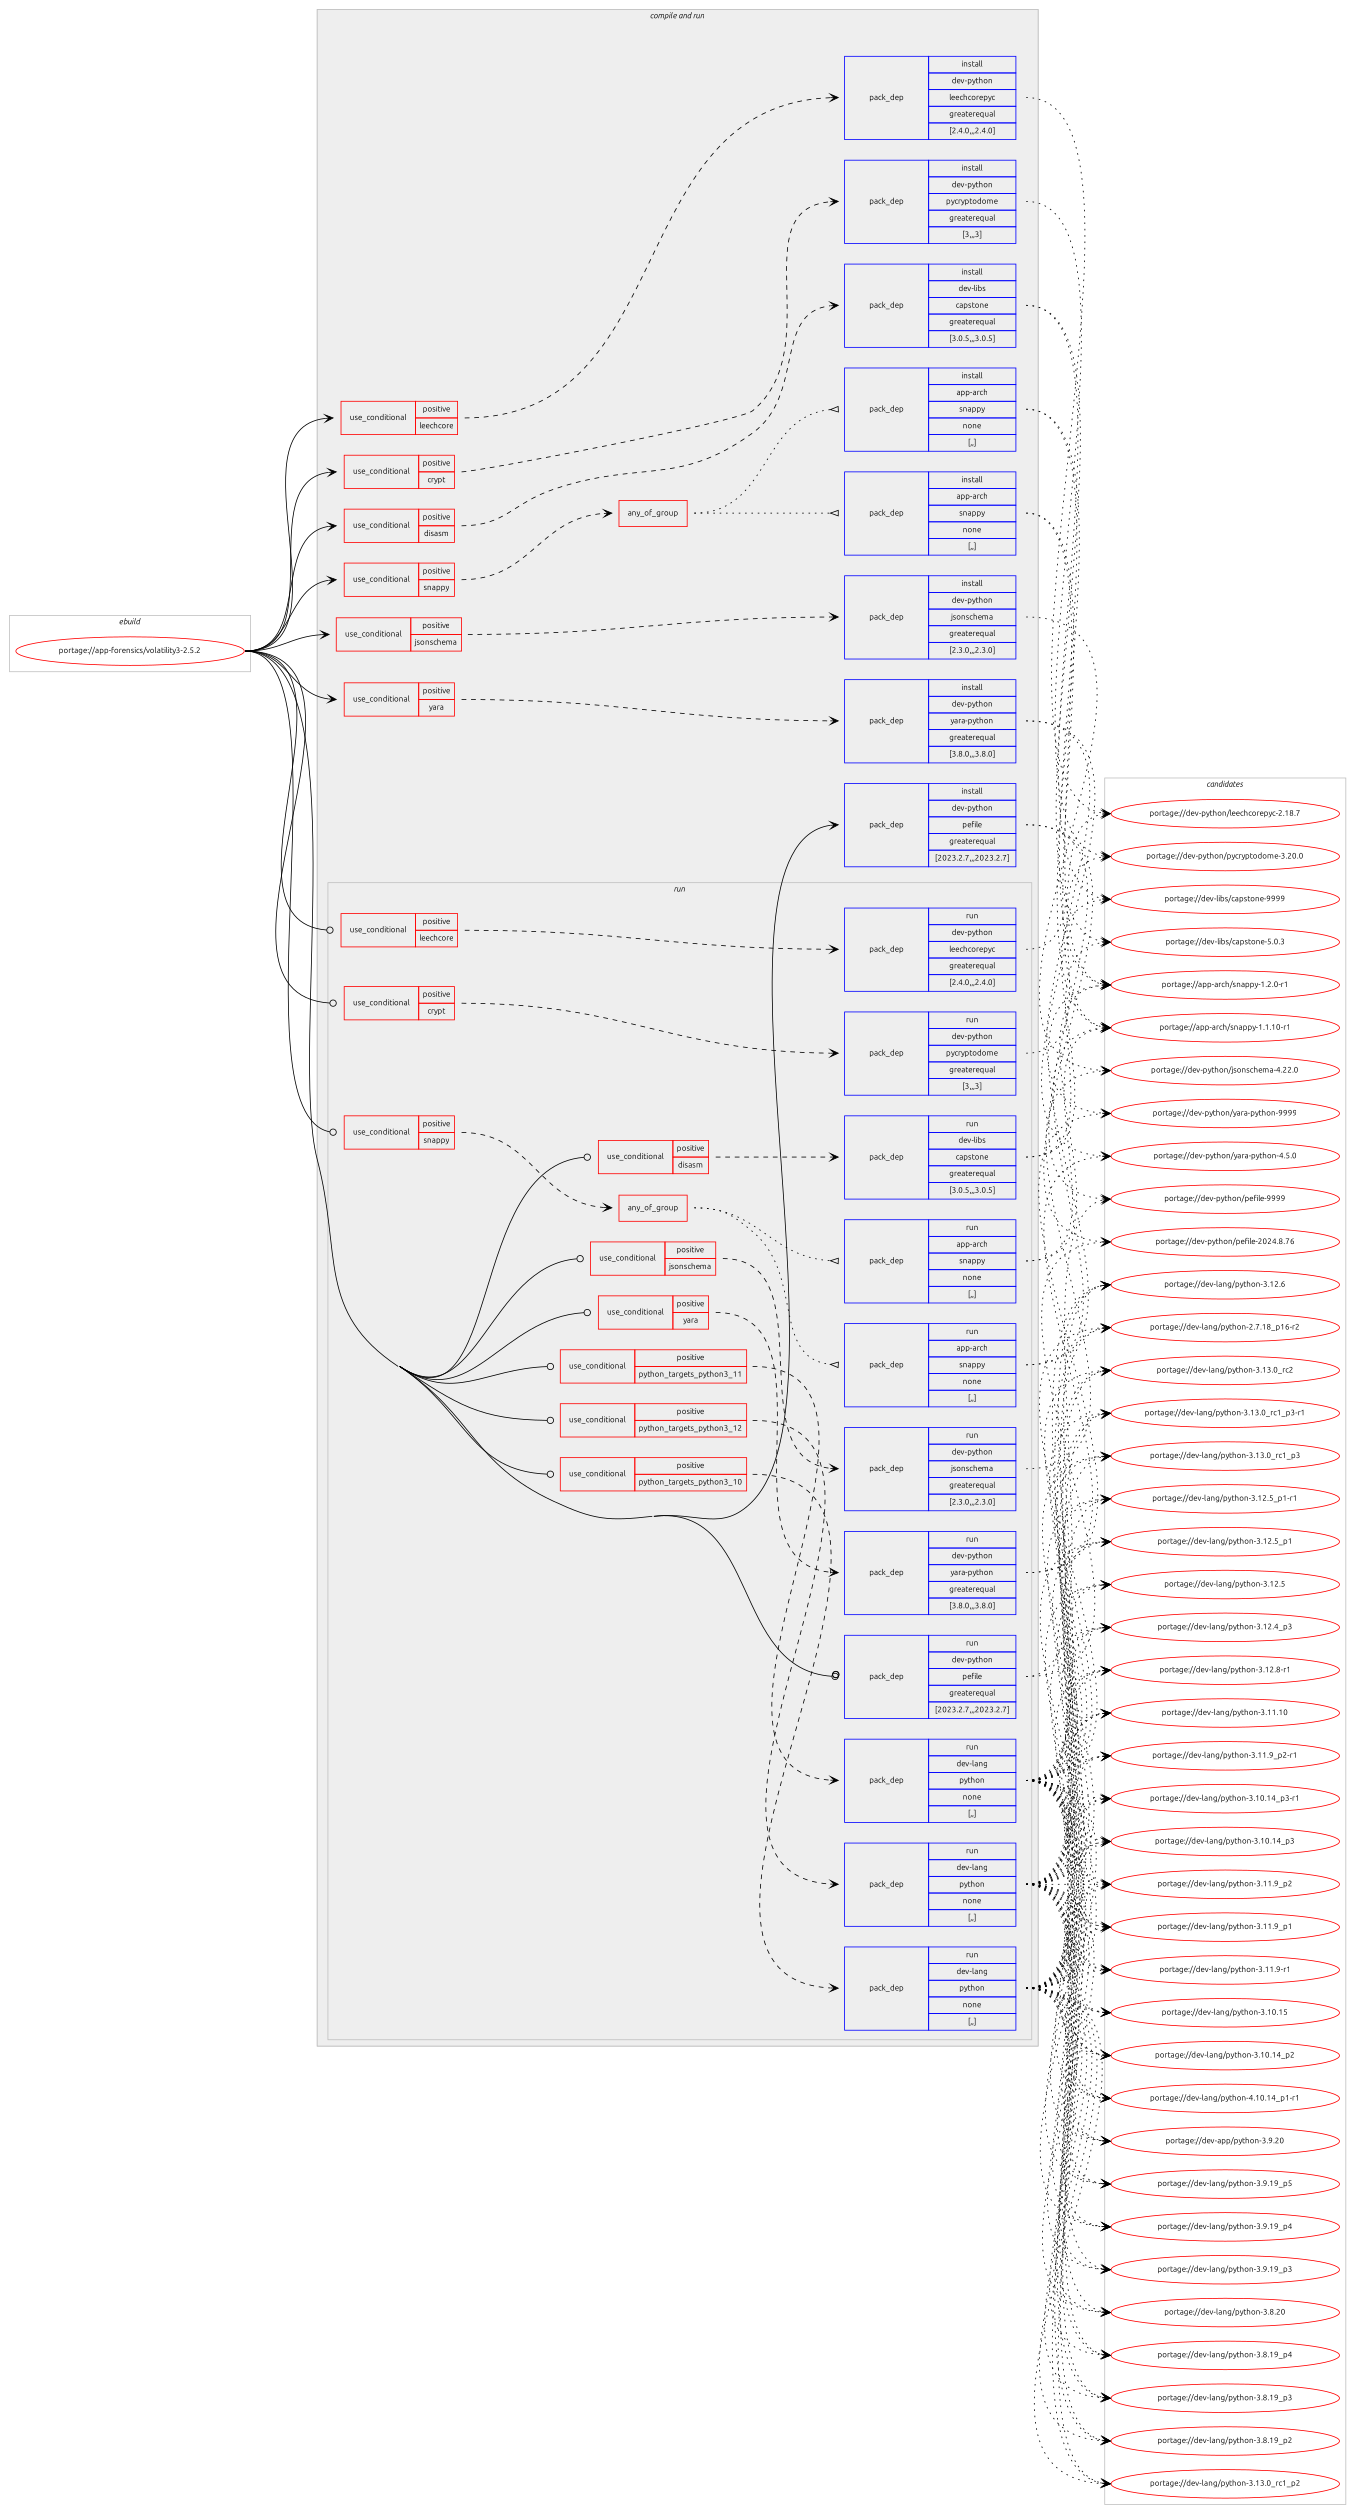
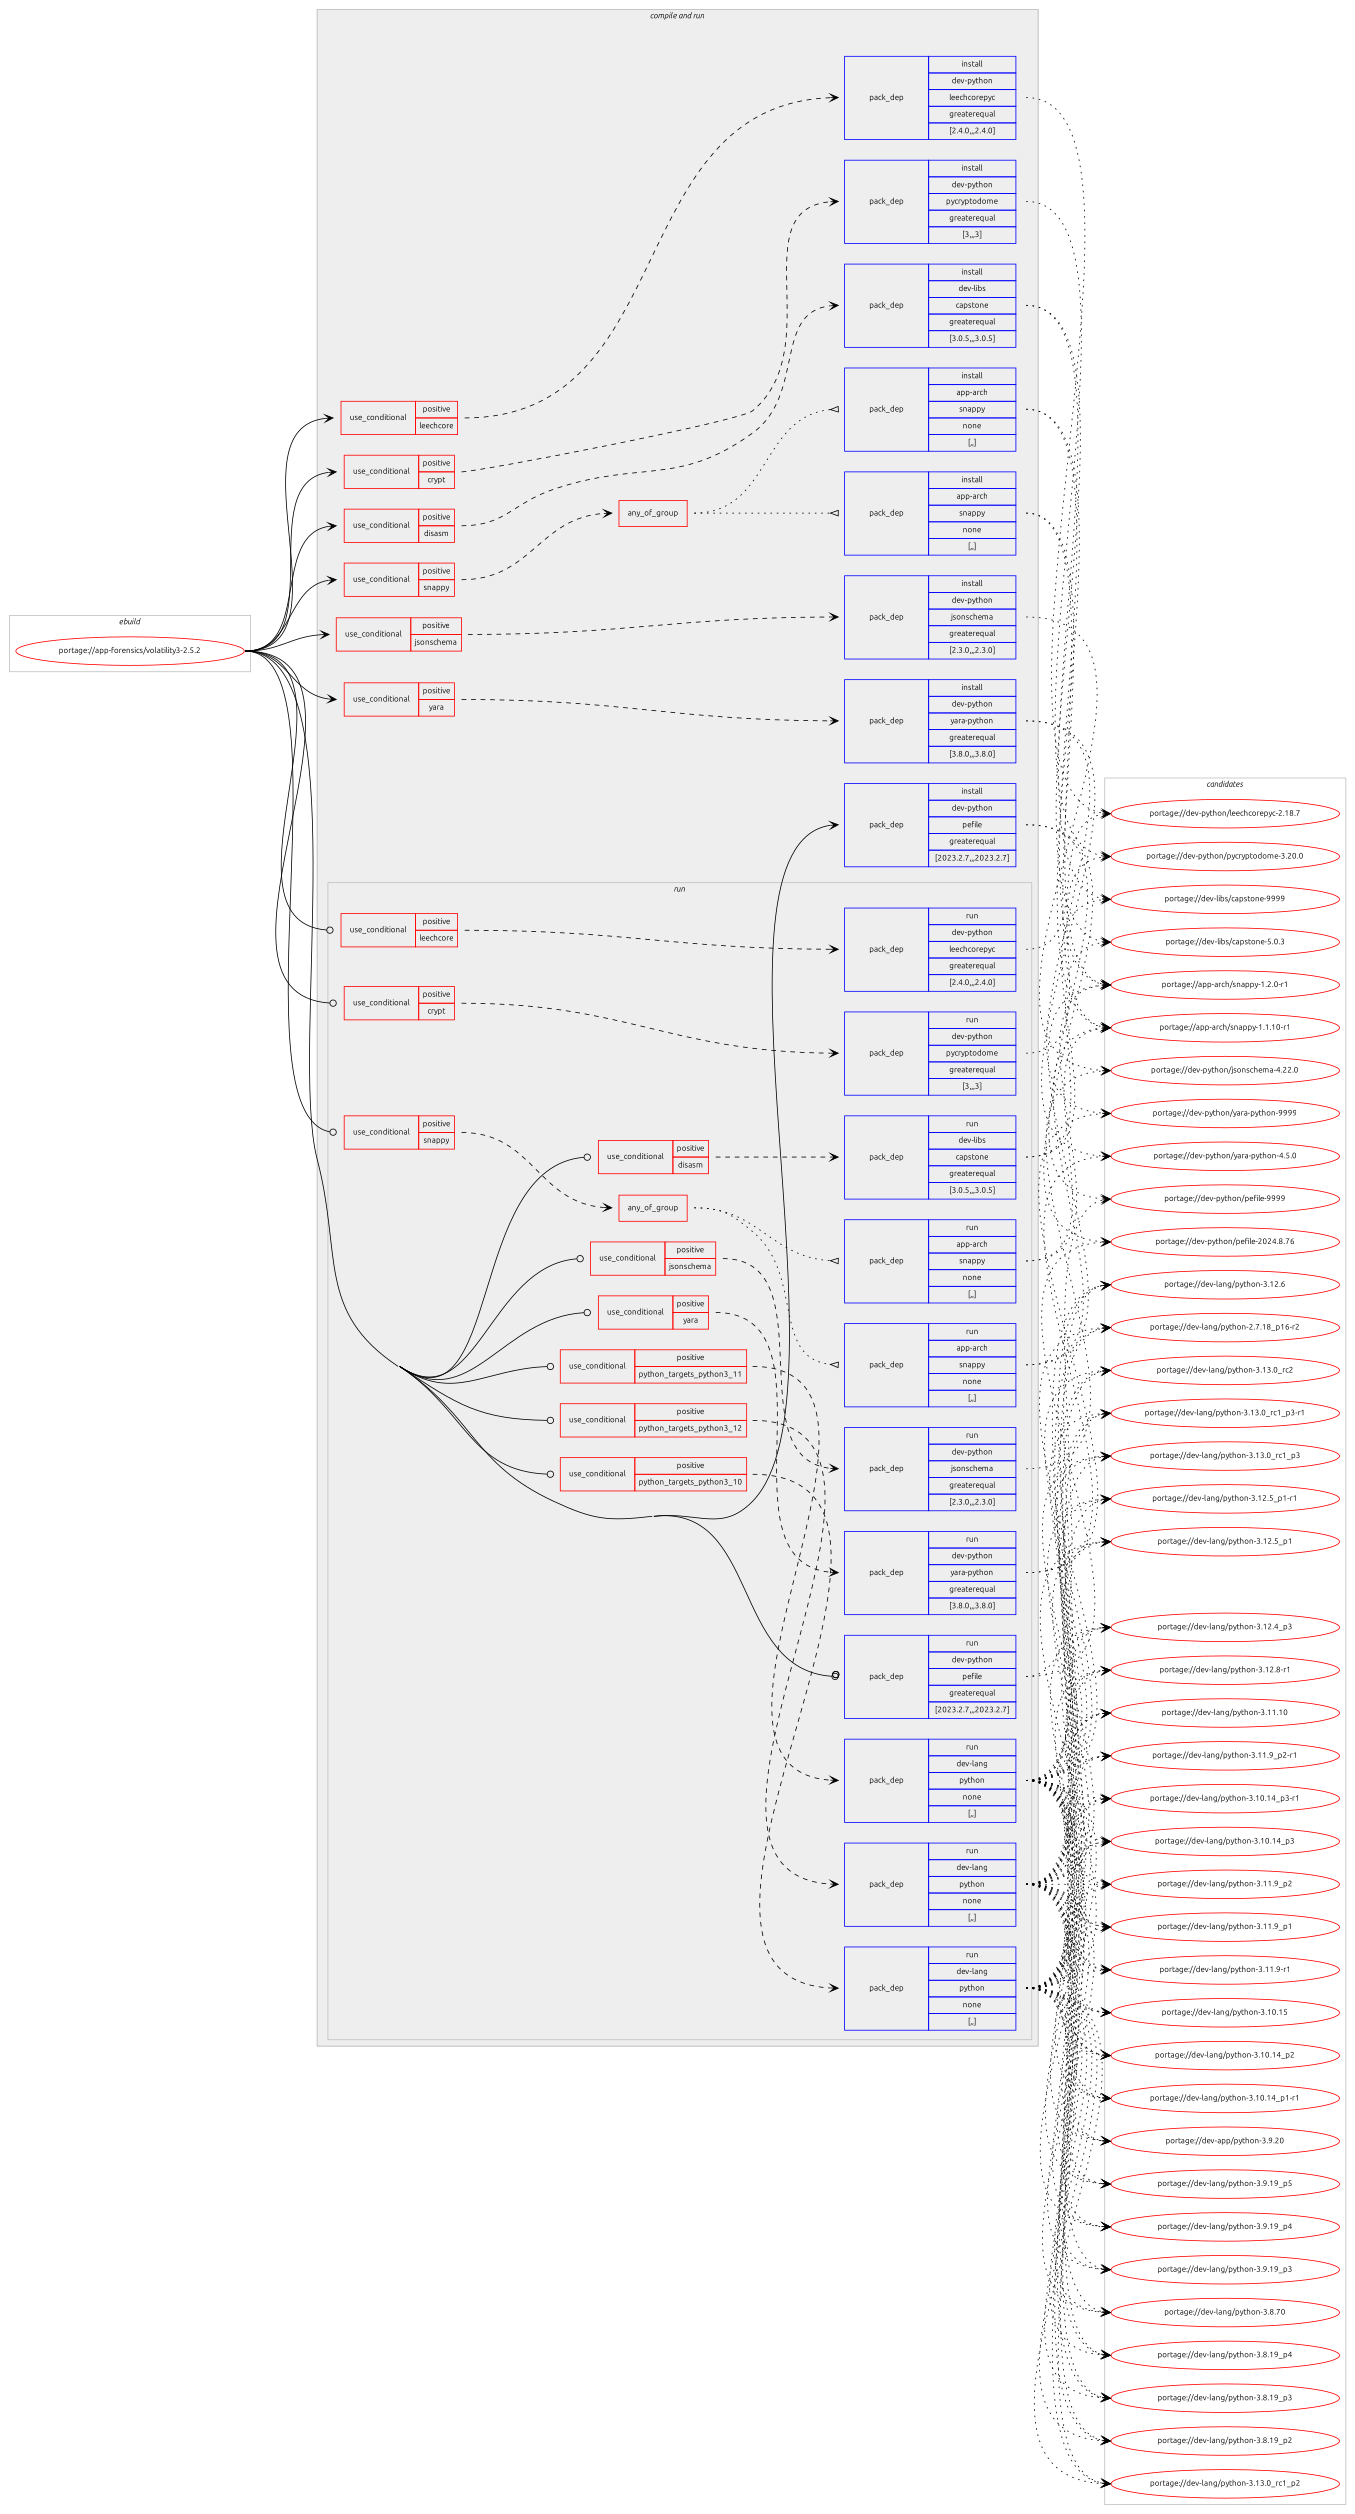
node "portage://dev-lang/python-3.12.5": removed
node "portage://dev-lang/python-4.10.14_p1-r1": label "portage://dev-lang/python-4.10.14_p1-r1" -> "portage://dev-lang/python-3.10.14_p1-r1"
node "portage://dev-lang/python-3.8.20": label "portage://dev-lang/python-3.8.20" -> "portage://dev-lang/python-3.8.70"
